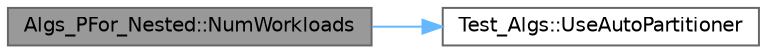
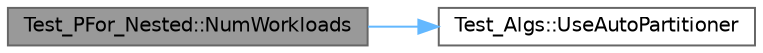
node "Algs_PFor_Nested::NumWorkloads": label "Algs_PFor_Nested::NumWorkloads" -> "Test_PFor_Nested::NumWorkloads"
